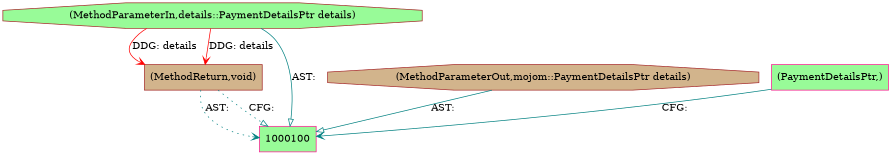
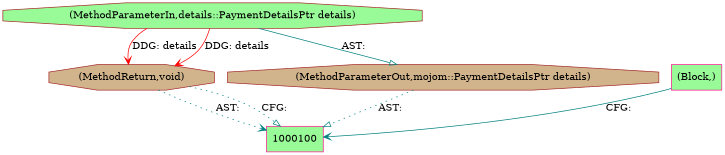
edge "(MethodParameterIn,details::PaymentDetailsPtr details)" -> "1000100": now "(MethodParameterIn,details::PaymentDetailsPtr details)" -> "(MethodParameterOut,mojom::PaymentDetailsPtr details)"
node "(MethodReturn,void)": shape box -> octagon
node "(PaymentDetailsPtr,)": label "(PaymentDetailsPtr,)" -> "(Block,)"
edge "(MethodParameterOut,mojom::PaymentDetailsPtr details)" -> "1000100": style solid -> dotted
